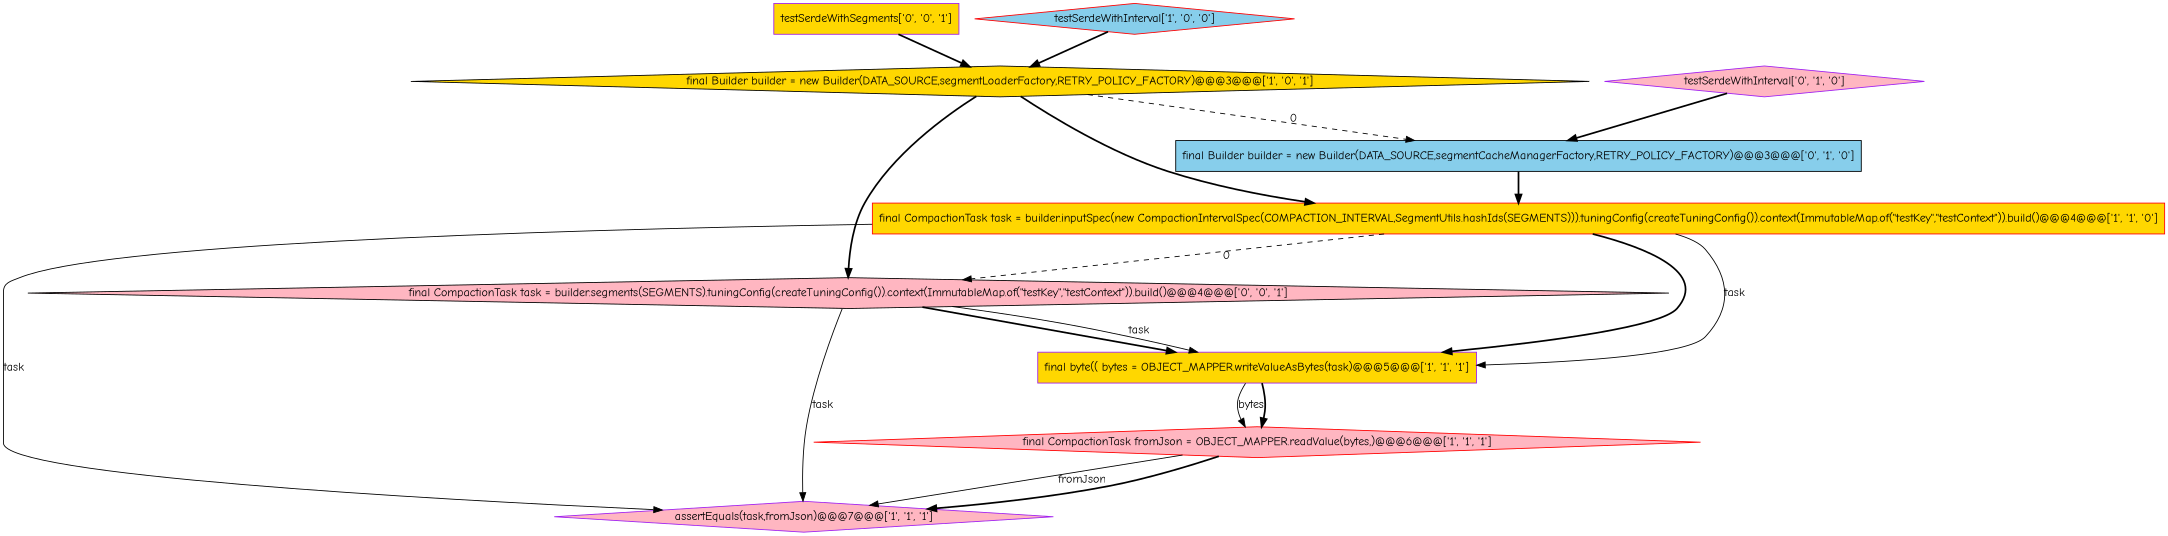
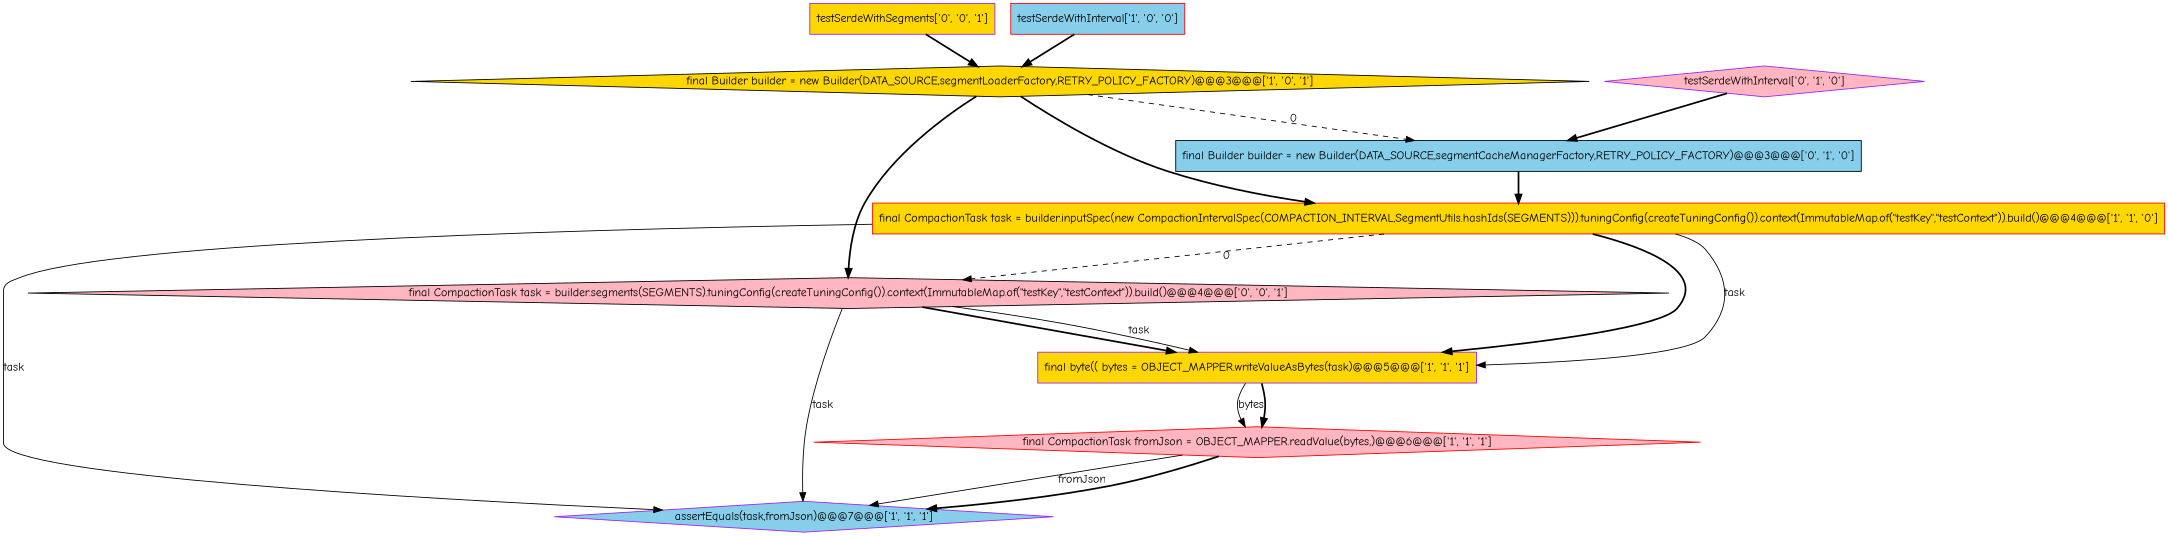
node "testSerdeWithInterval['1', '0', '0']": shape diamond -> box
node "assertEquals(task,fromJson)@@@7@@@['1', '1', '1']": fillcolor lightpink -> skyblue
